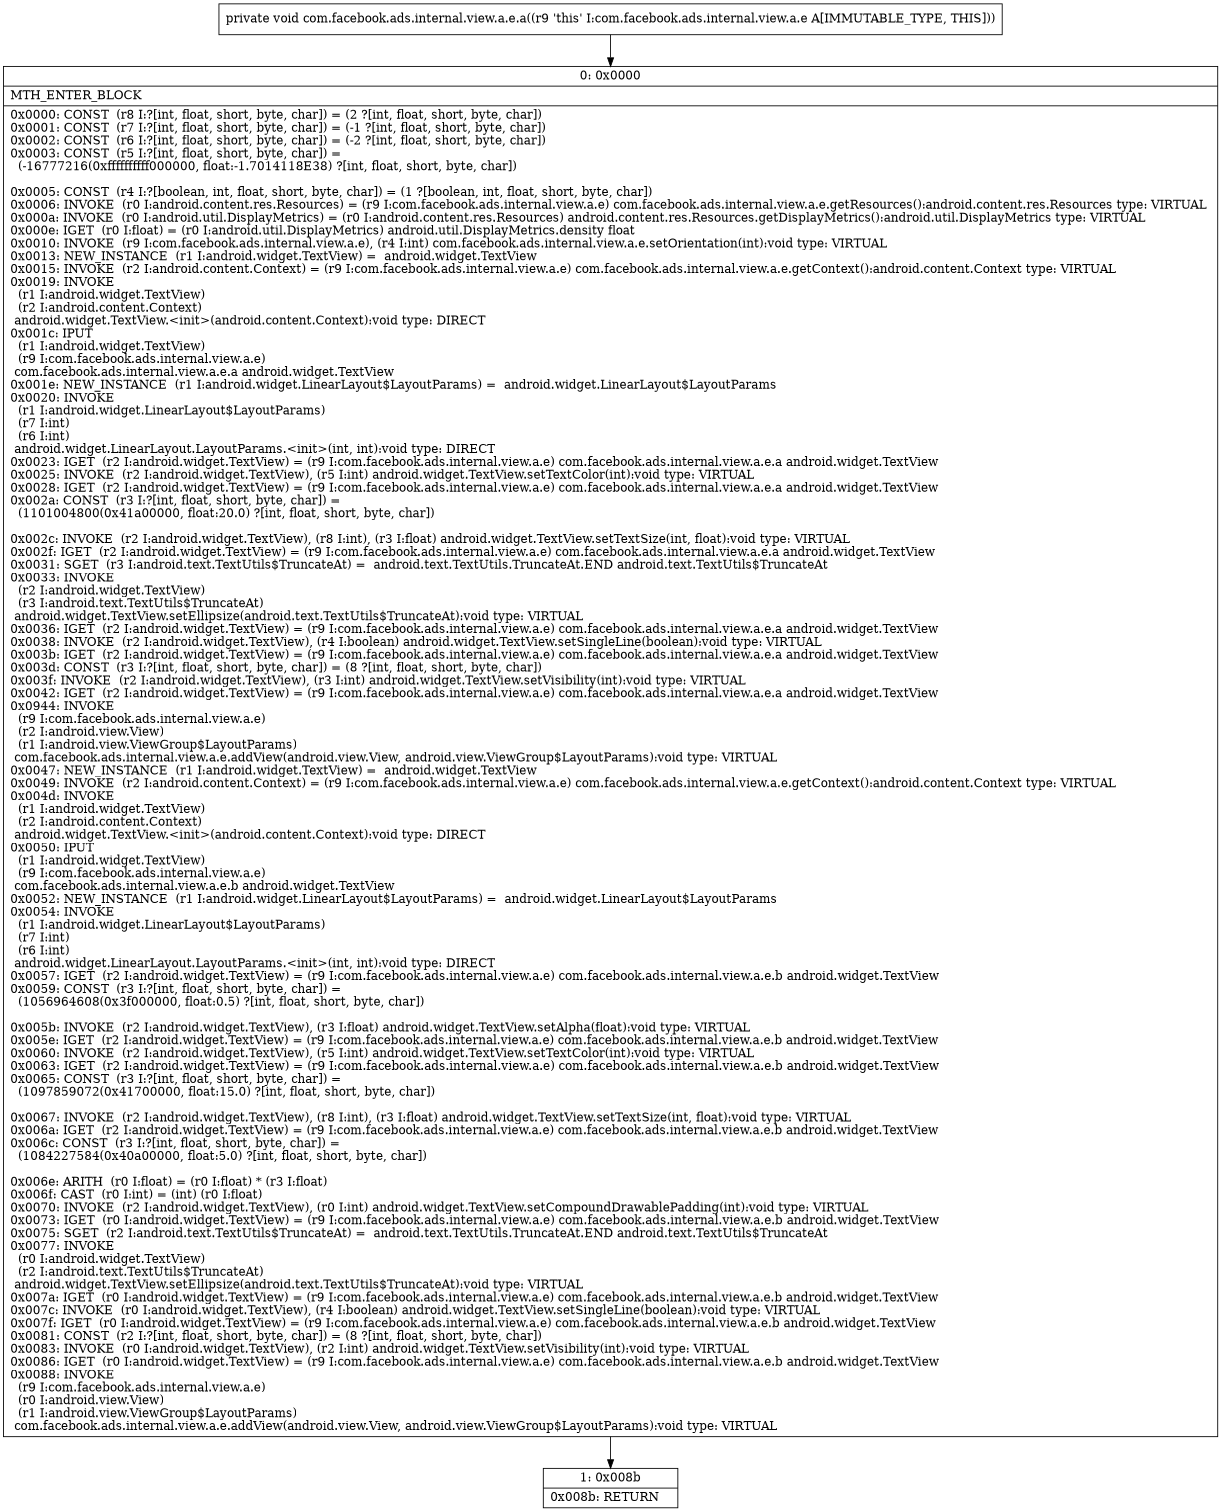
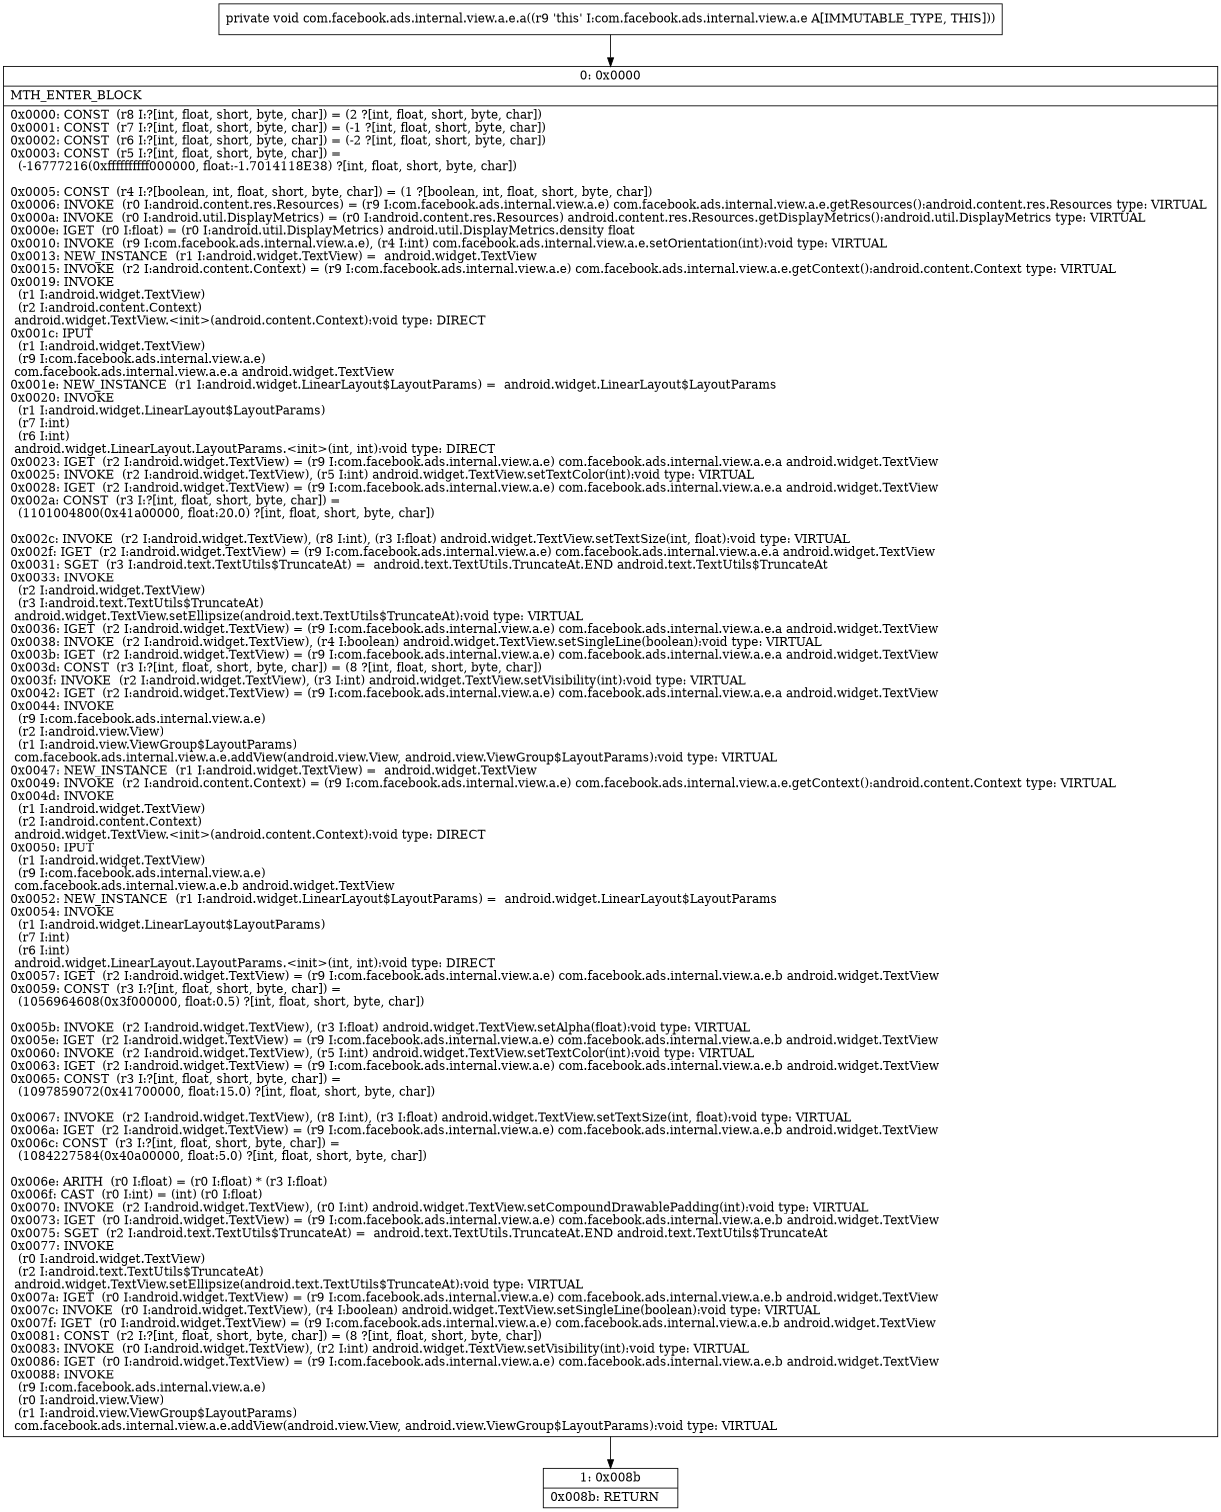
node "0: 0x0000": text "0x0944: INVOKE" -> "0x0044: INVOKE"
